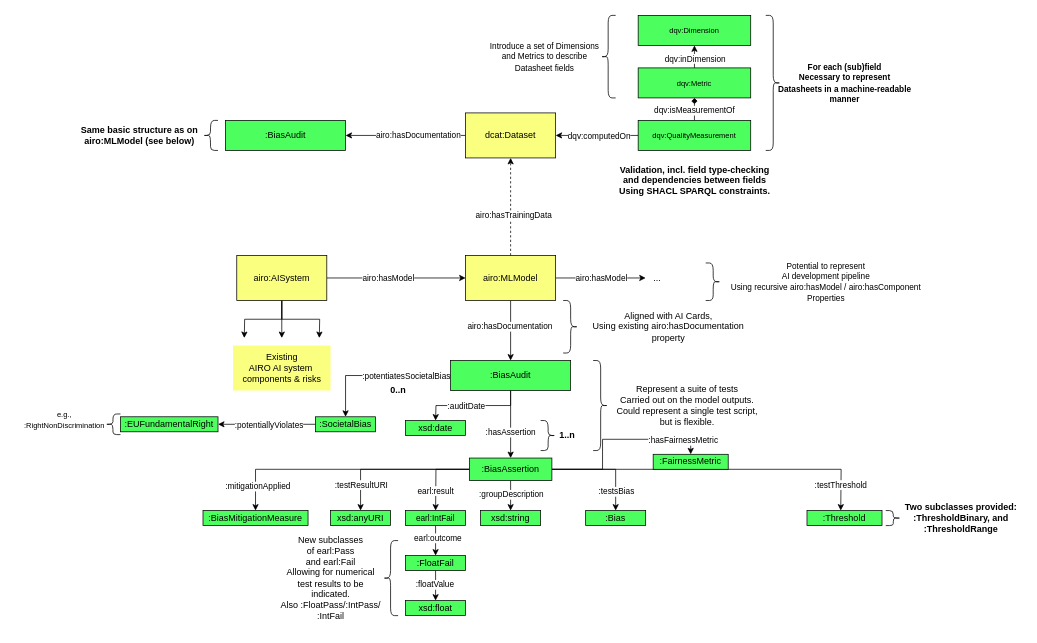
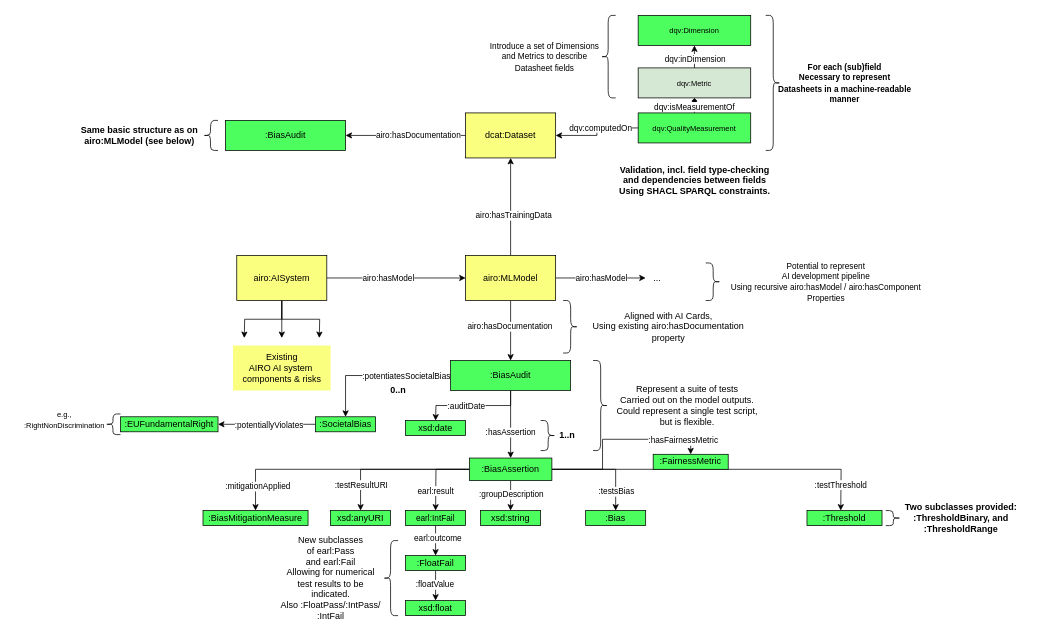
node "dqv:Metric": fillcolor #4dff5e -> #d5e8d4
node "dqv:QualityMeasurement": moved (694, 135) -> (694, 128)
edge "airo:MLModel" -> "dcat:Dataset": style dashed -> solid
